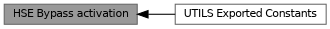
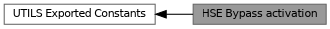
edge "UTILS Exported Constants" -> "HSE Bypass activation": reversed
